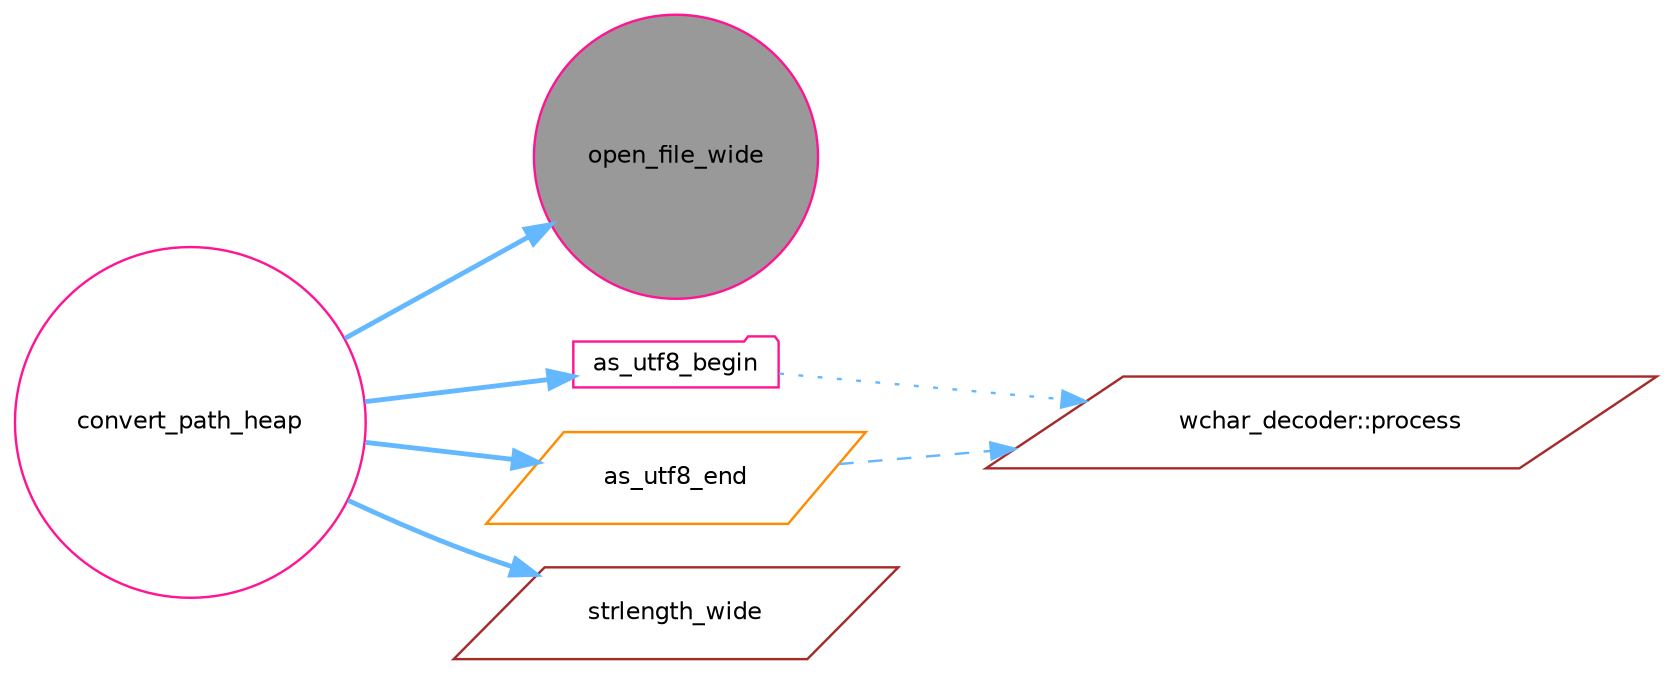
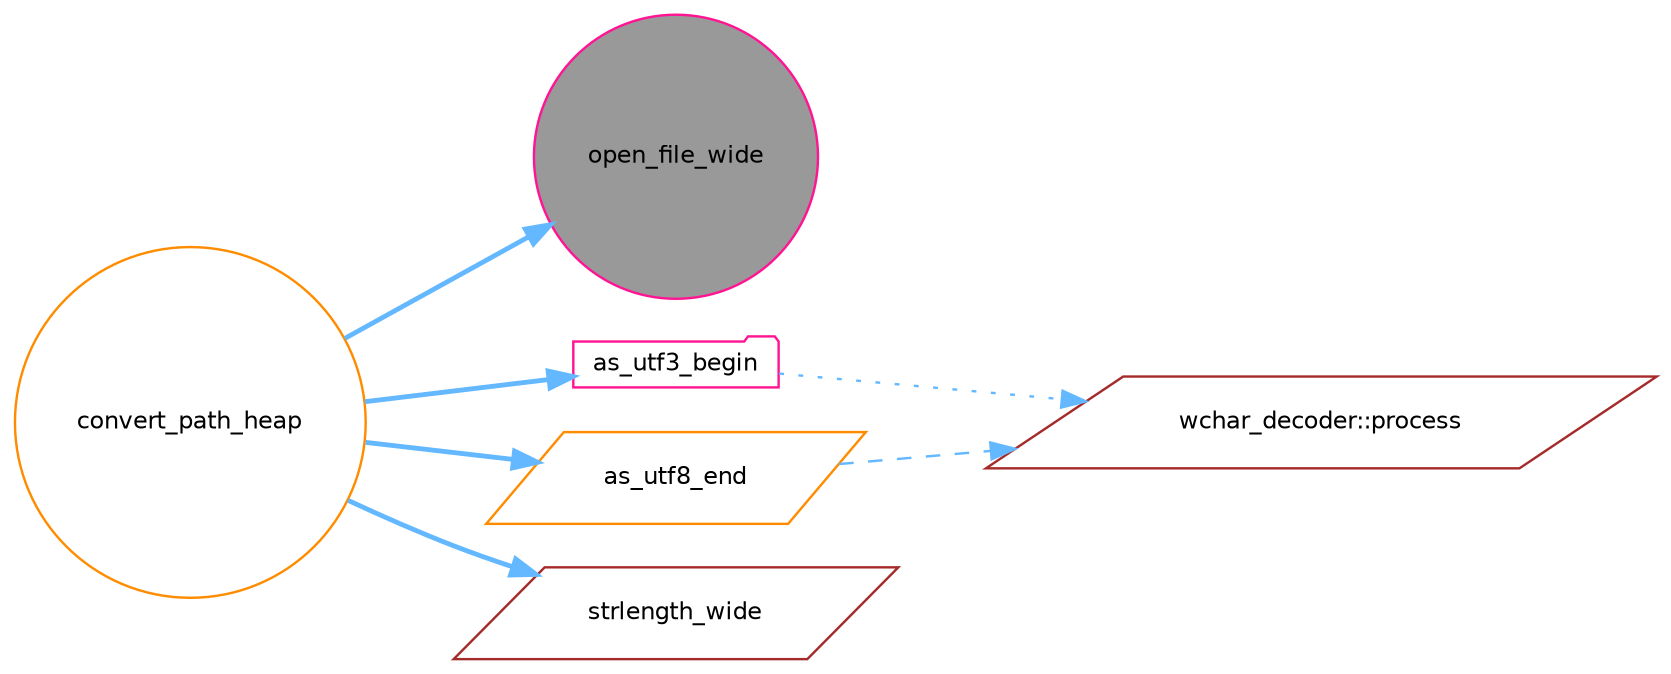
node "as_utf8_begin": label "as_utf8_begin" -> "as_utf3_begin"
node "convert_path_heap": color deeppink -> darkorange
